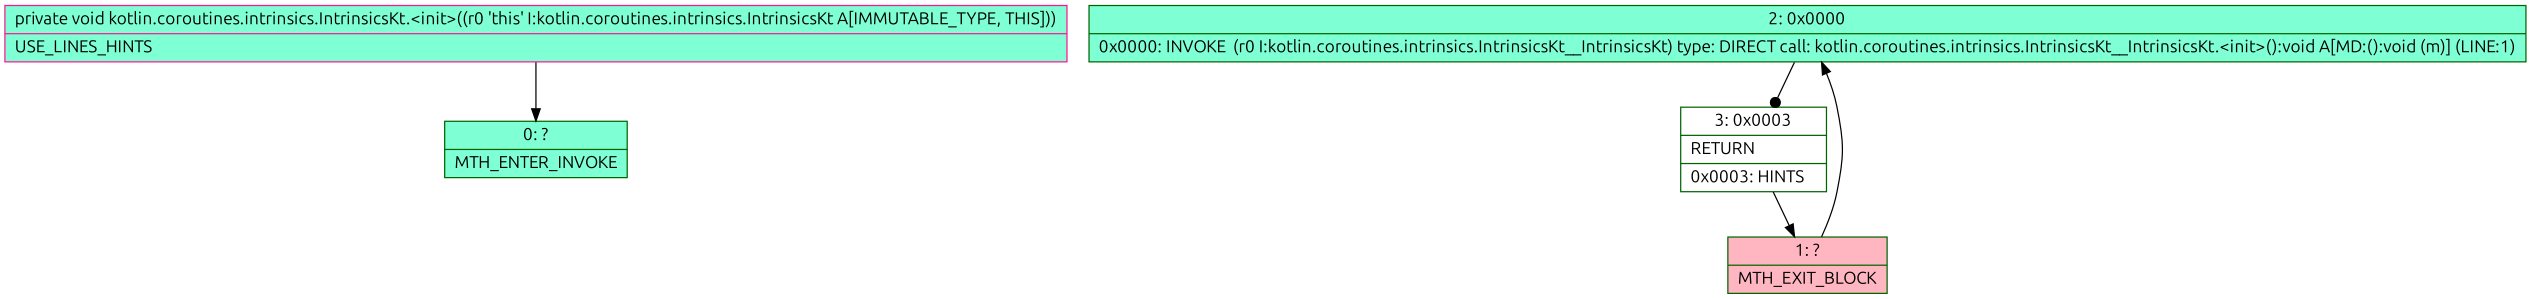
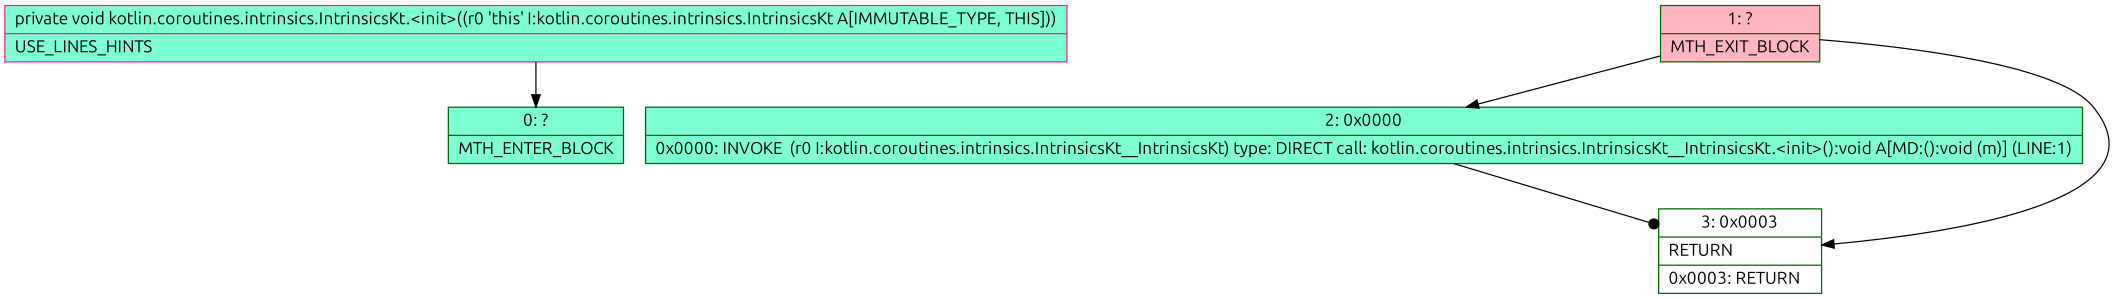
node "0: ?": text "MTH_ENTER_INVOKE" -> "MTH_ENTER_BLOCK"
node "3: 0x0003": text "0x0003: HINTS" -> "0x0003: RETURN"
edge "3: 0x0003" -> "1: ?": reversed
